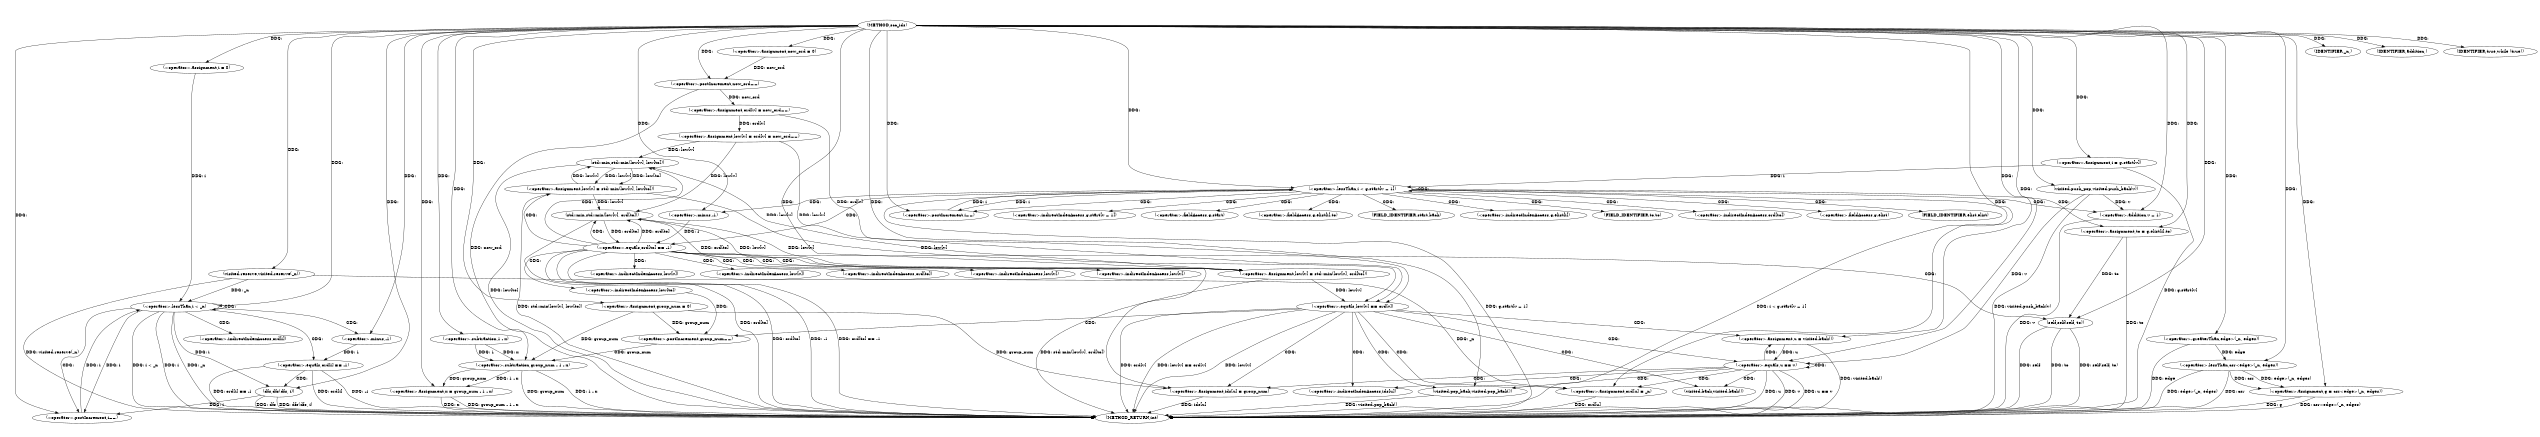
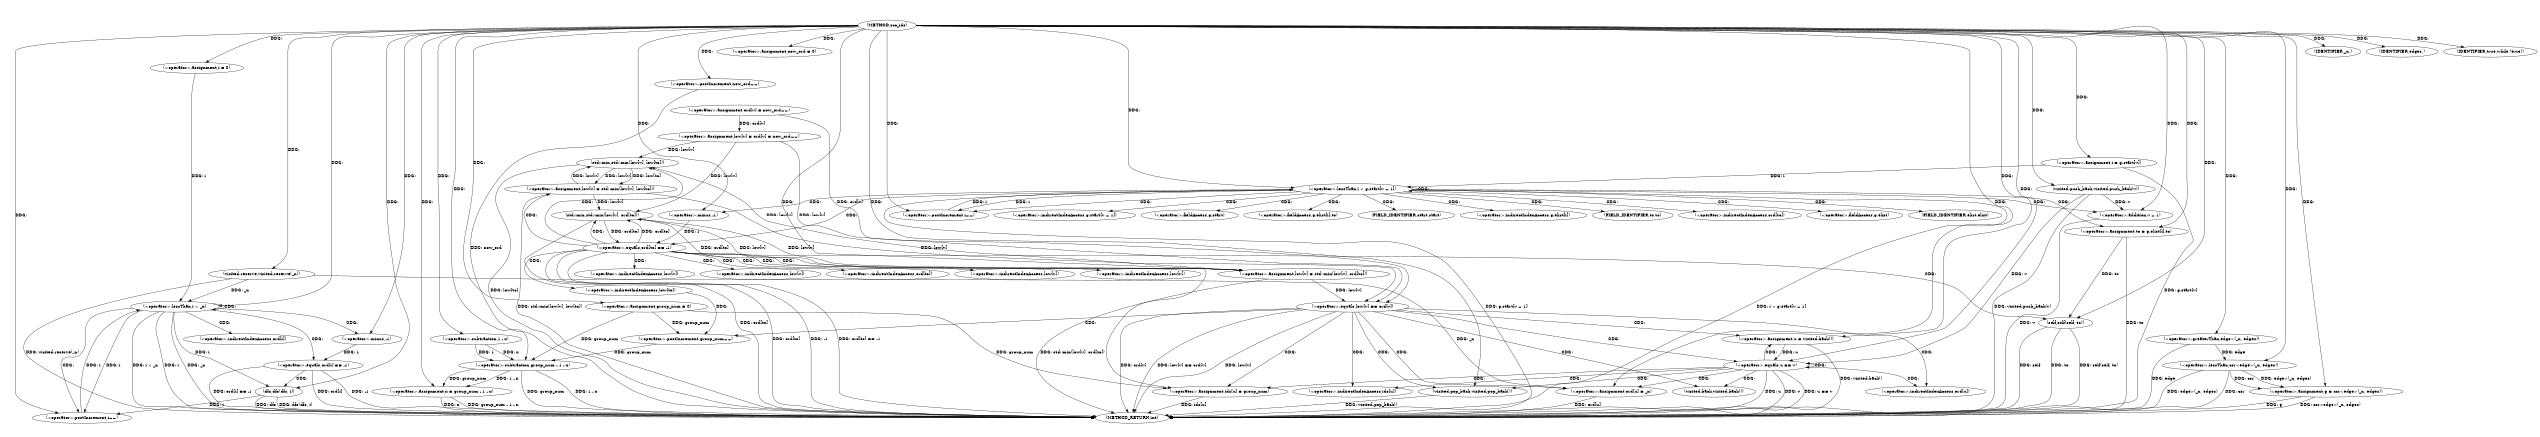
node "(IDENTIFIER,addition,)": label "(IDENTIFIER,addition,)" -> "(IDENTIFIER,edges,)"
edge "(<operator>.assignment,now_ord = 0)" -> "(<operator>.postIncrement,now_ord++)": removed, label "DDG: now_ord"
edge "(<operator>.postIncrement,now_ord++)" -> "(<operator>.assignment,ord[v] = now_ord++)": removed, label "DDG: now_ord"
node "(visited.push_pop,visited.push_back(v))": label "(visited.push_pop,visited.push_back(v))" -> "(visited.push_back,visited.push_back(v))"
node "(FIELD_IDENTIFIER,start,back)": label "(FIELD_IDENTIFIER,start,back)" -> "(FIELD_IDENTIFIER,start,start)"
node "(<operator>.indirectIndexAccess,ord[u])": added
